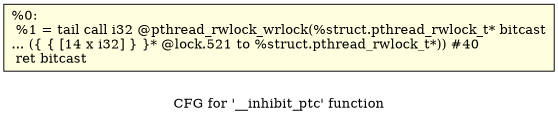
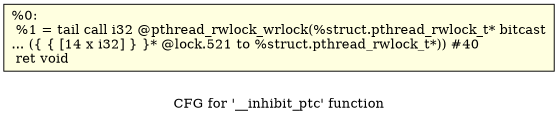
node "%0:": text "ret bitcast" -> "ret void"
